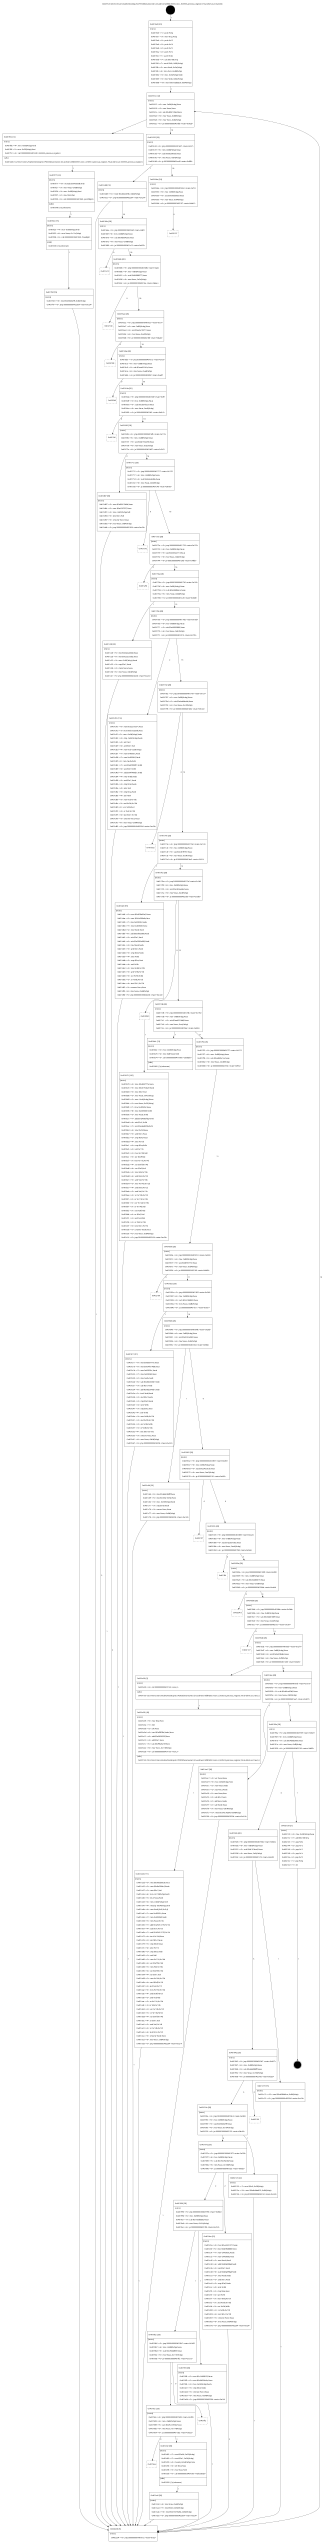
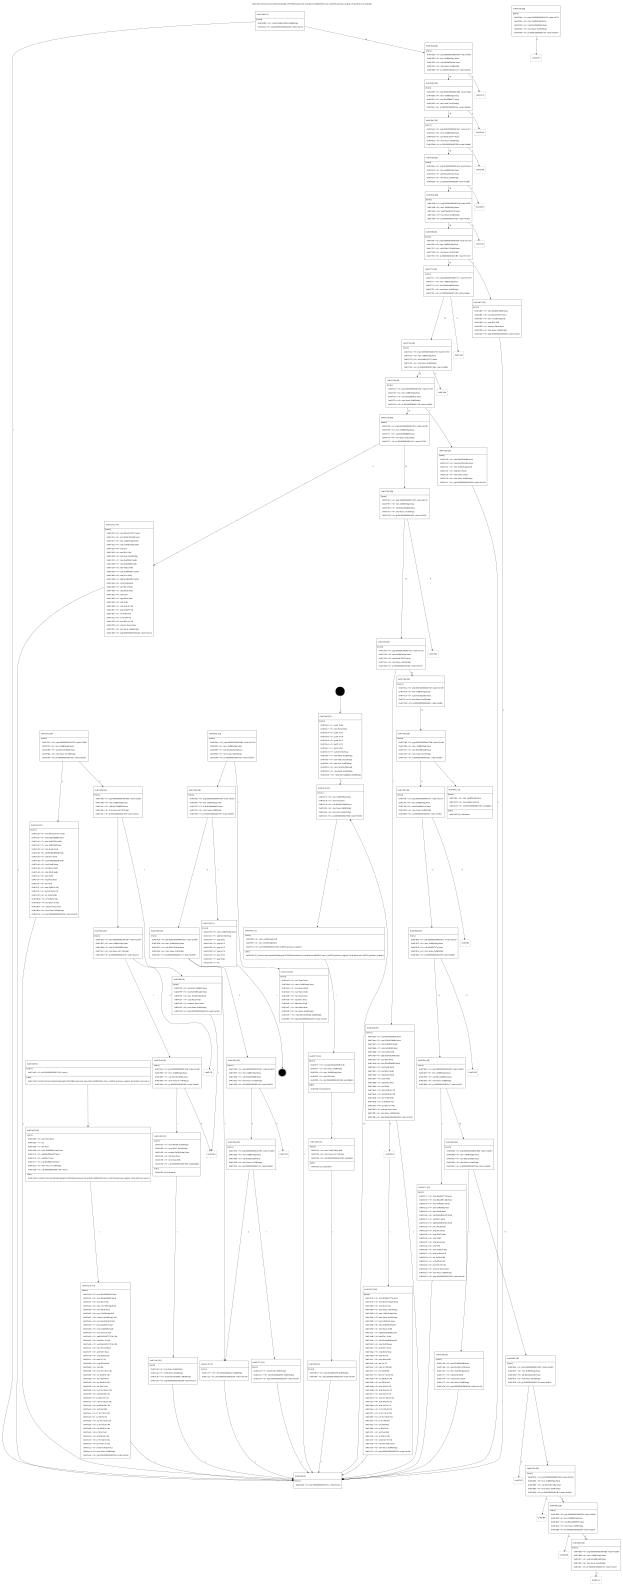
node "0x401632 [28]": removed
node "0x401f4c": added
edge "0x4017ba [28]" -> "0x4020b0": now "0x401da5 [91]" -> "0x4020b0"
node "0x4018d2 [28]": removed
edge "0x40195e [28]" -> "0x40197a [28]": now "0x40195e [28]" -> "0x401c19 [15]"
edge "0x4019f4 [30]" -> "0x402204 [5]": now "0x4019f4 [30]" -> "0x4019ea"
